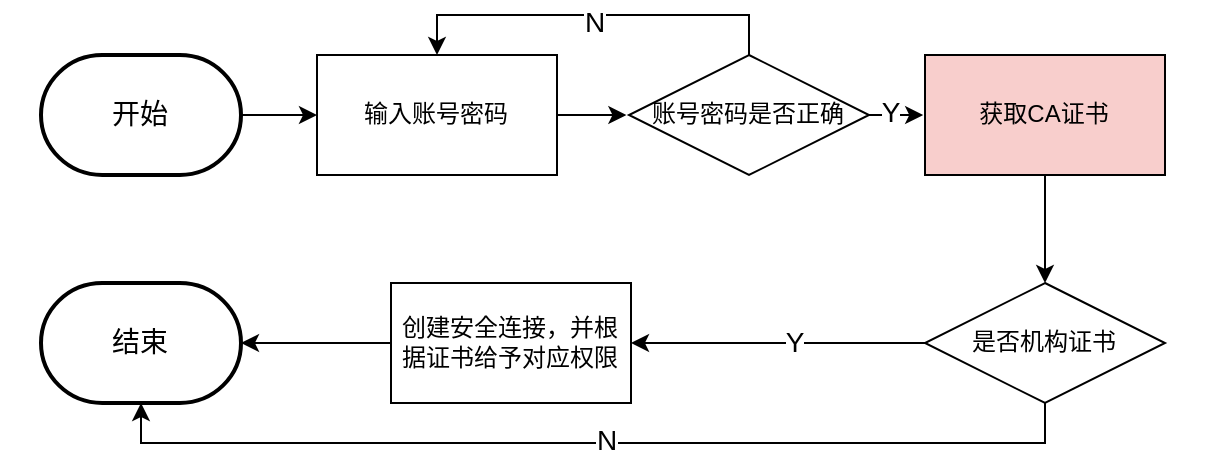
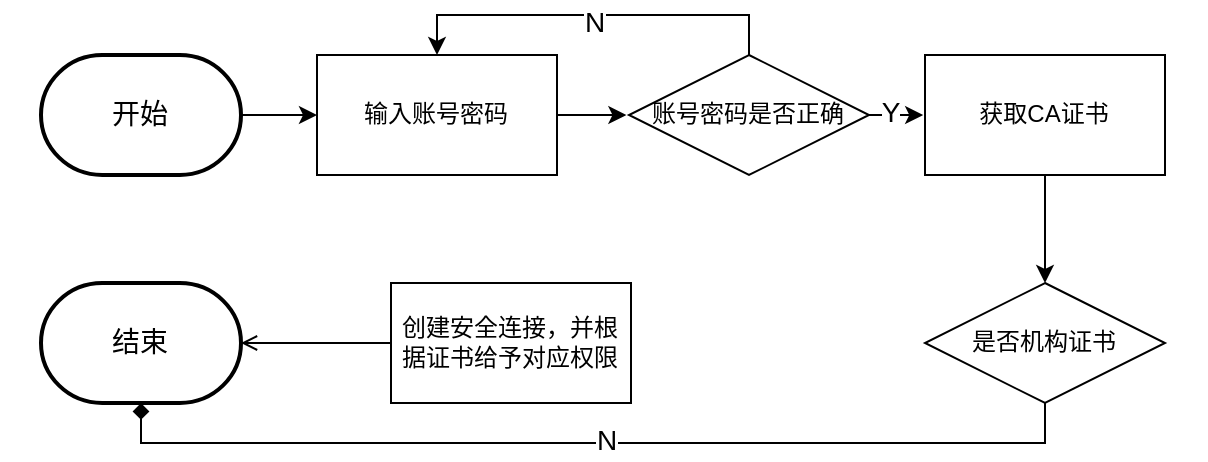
node "获取CA证书": fillcolor #f8cecc -> #ffffff
edge "创建安全连接，并根据证书给予对应权限" -> "结束": arrowhead classic -> open
edge "是否机构证书" -> "创建安全连接，并根据证书给予对应权限": removed, label "Y"
edge "是否机构证书" -> "结束": arrowhead classic -> diamond
